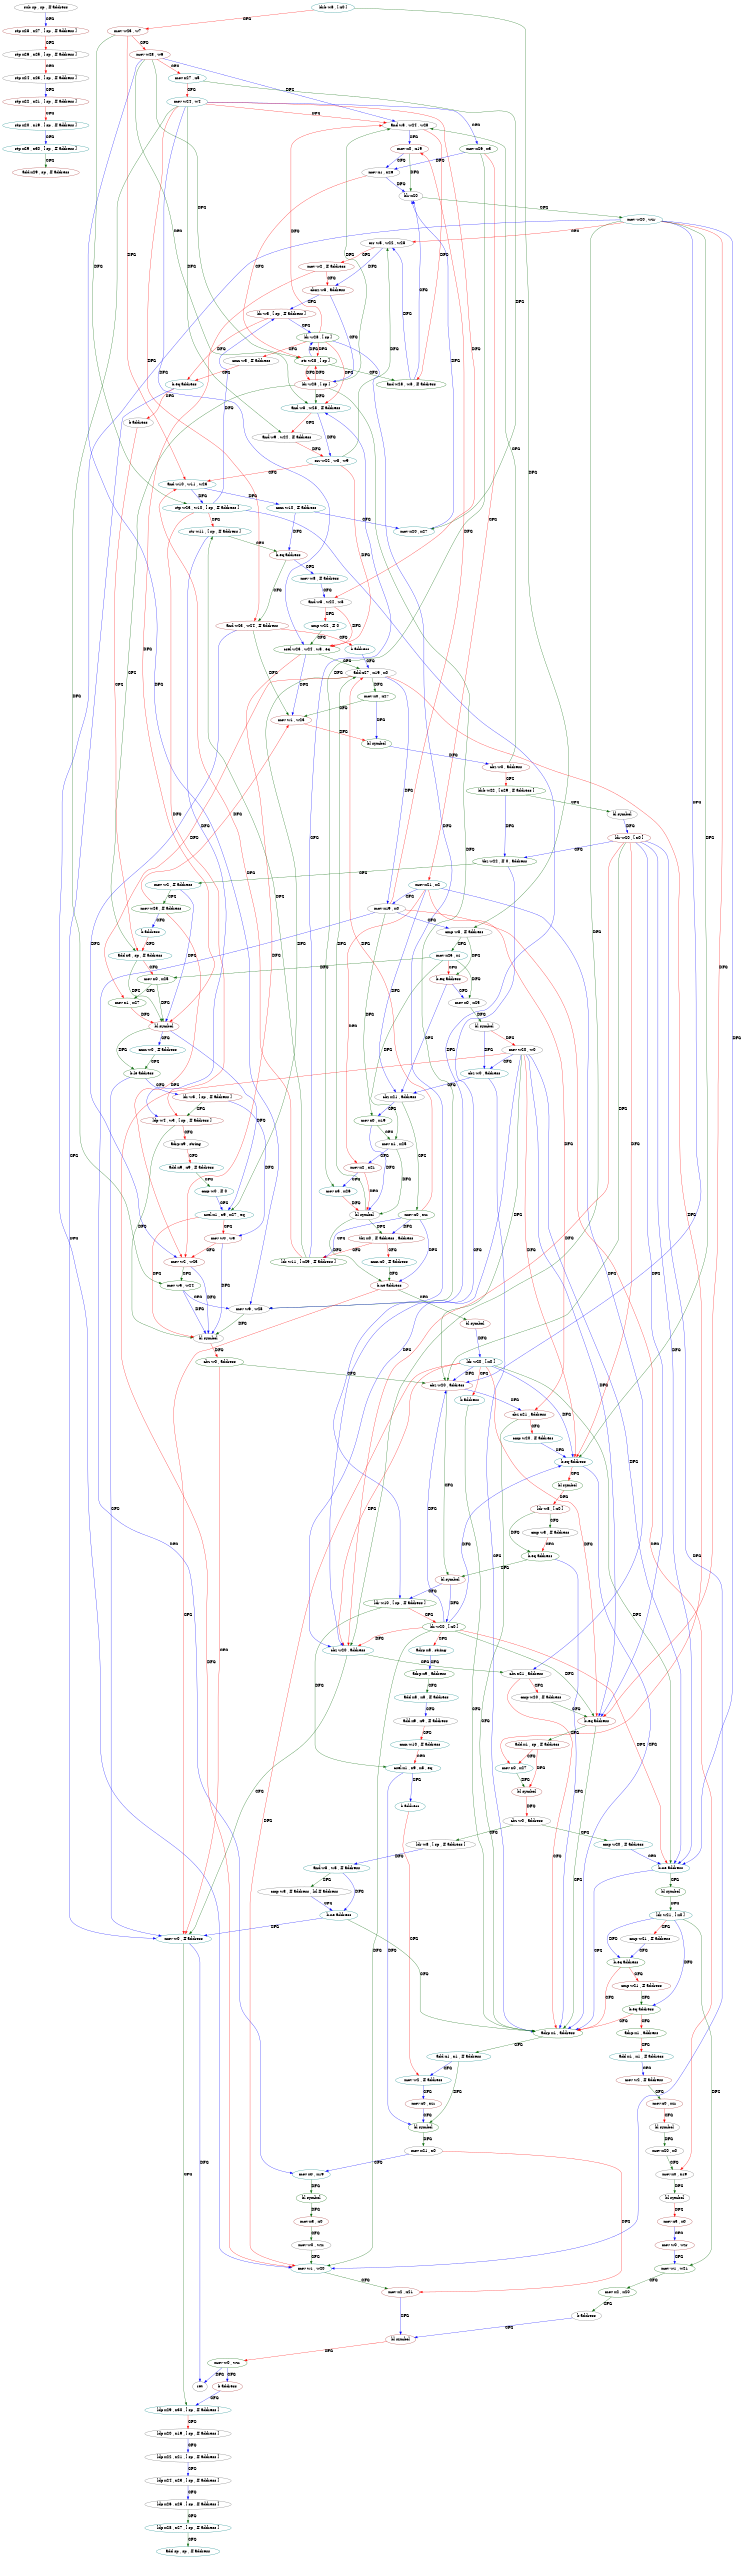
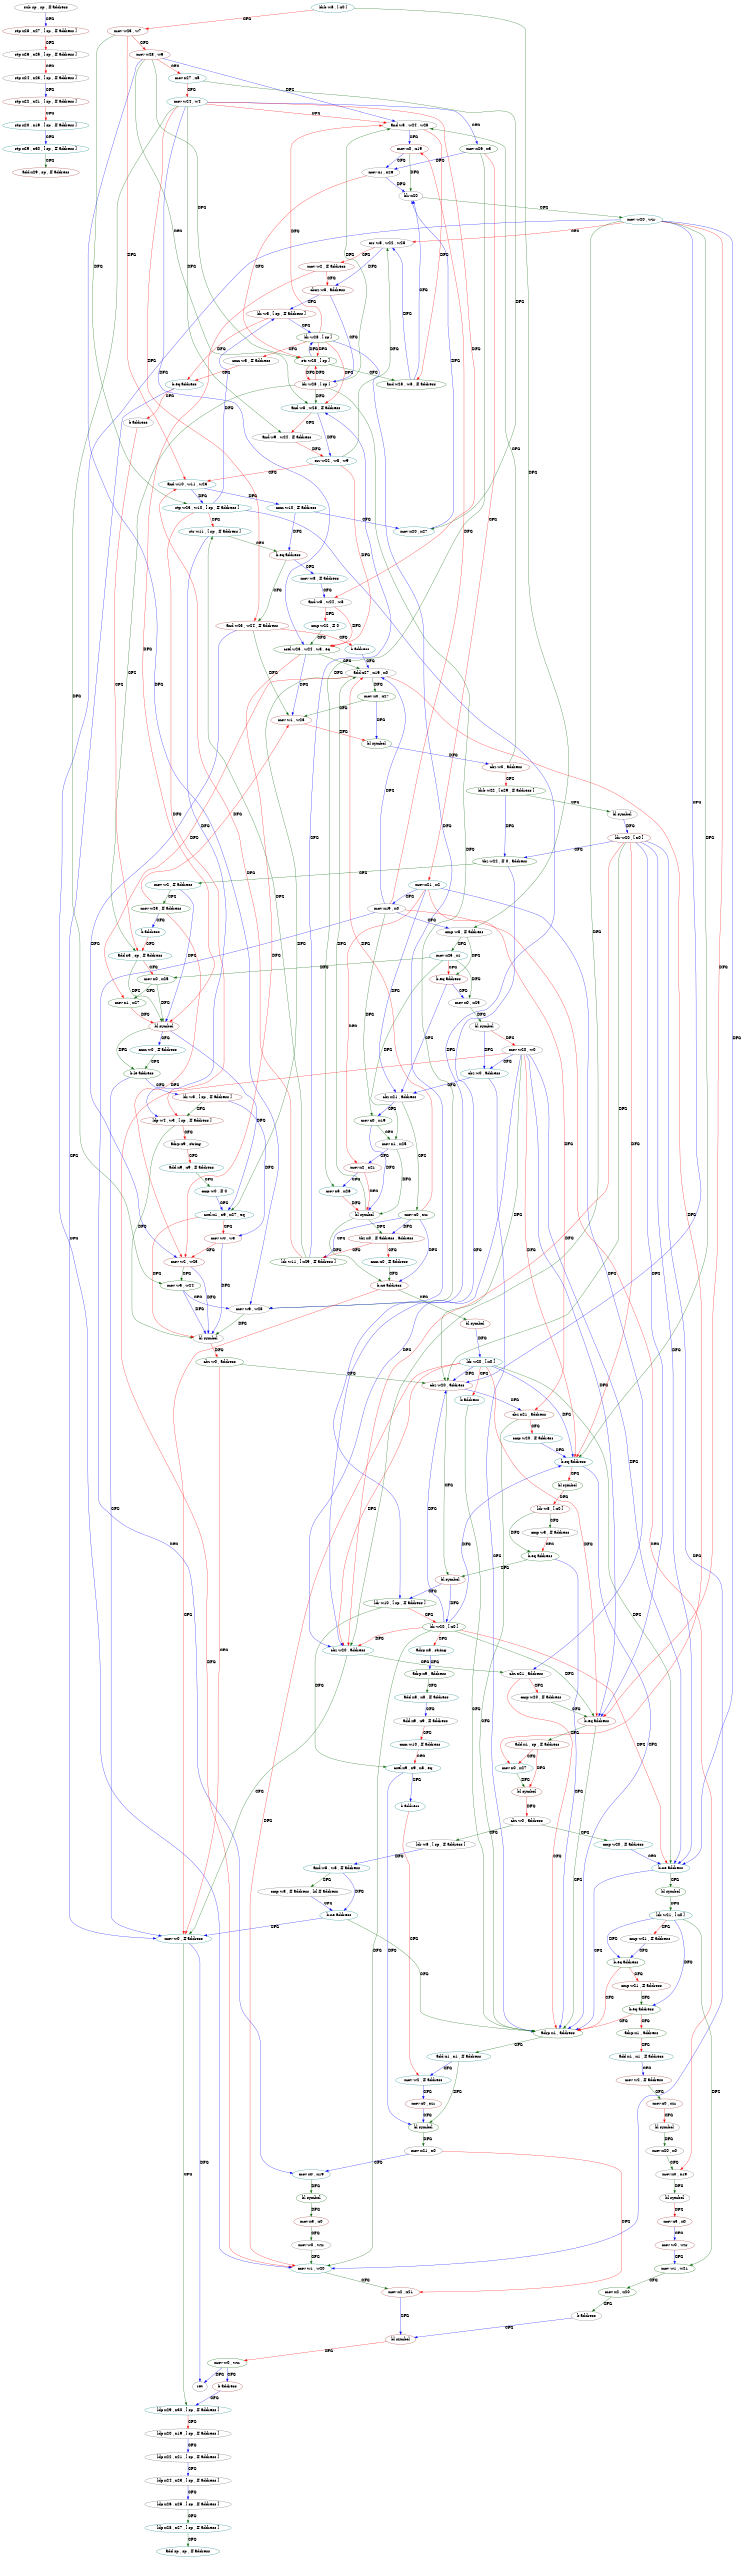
edge "add x27 , x19 , x0" -> "mov x19 , x0": reversed
node "csel x1 , x9 , x8 , eq": label "csel x1 , x9 , x8 , eq" -> "csel x9 , x9 , x8 , eq"
